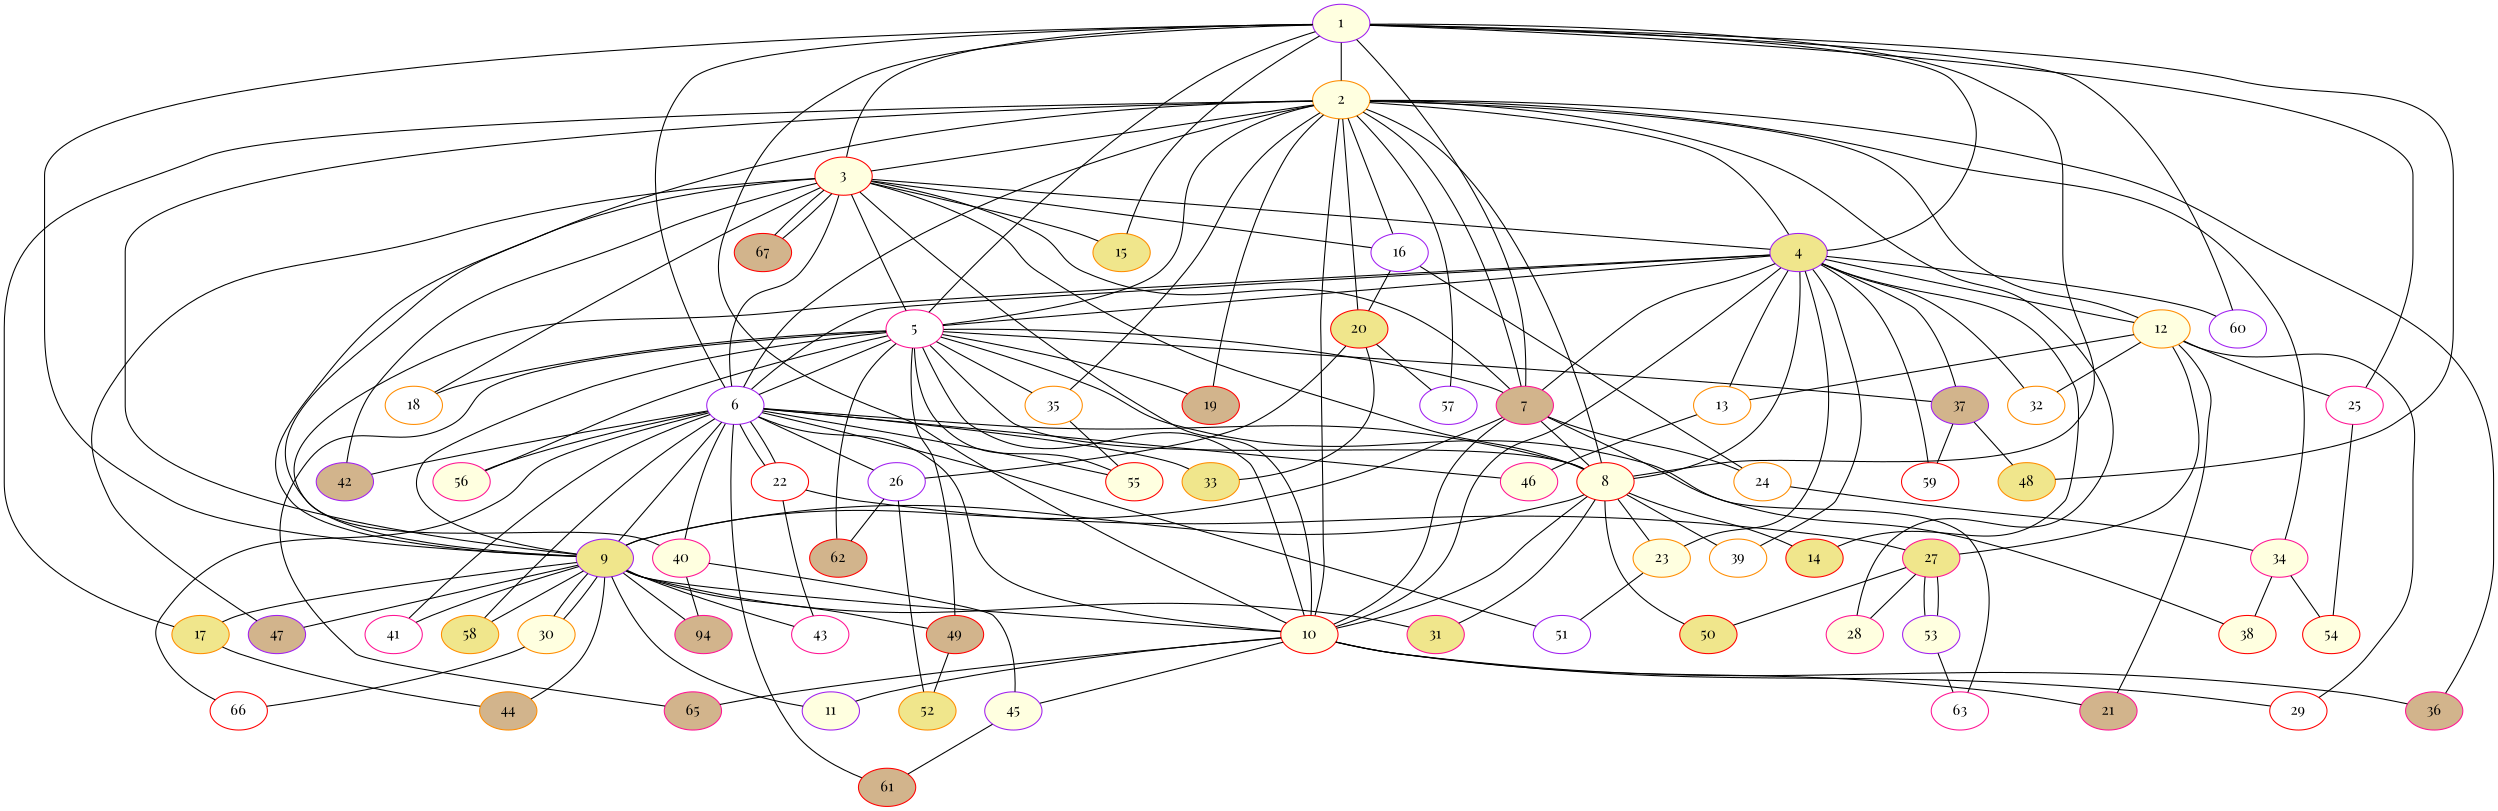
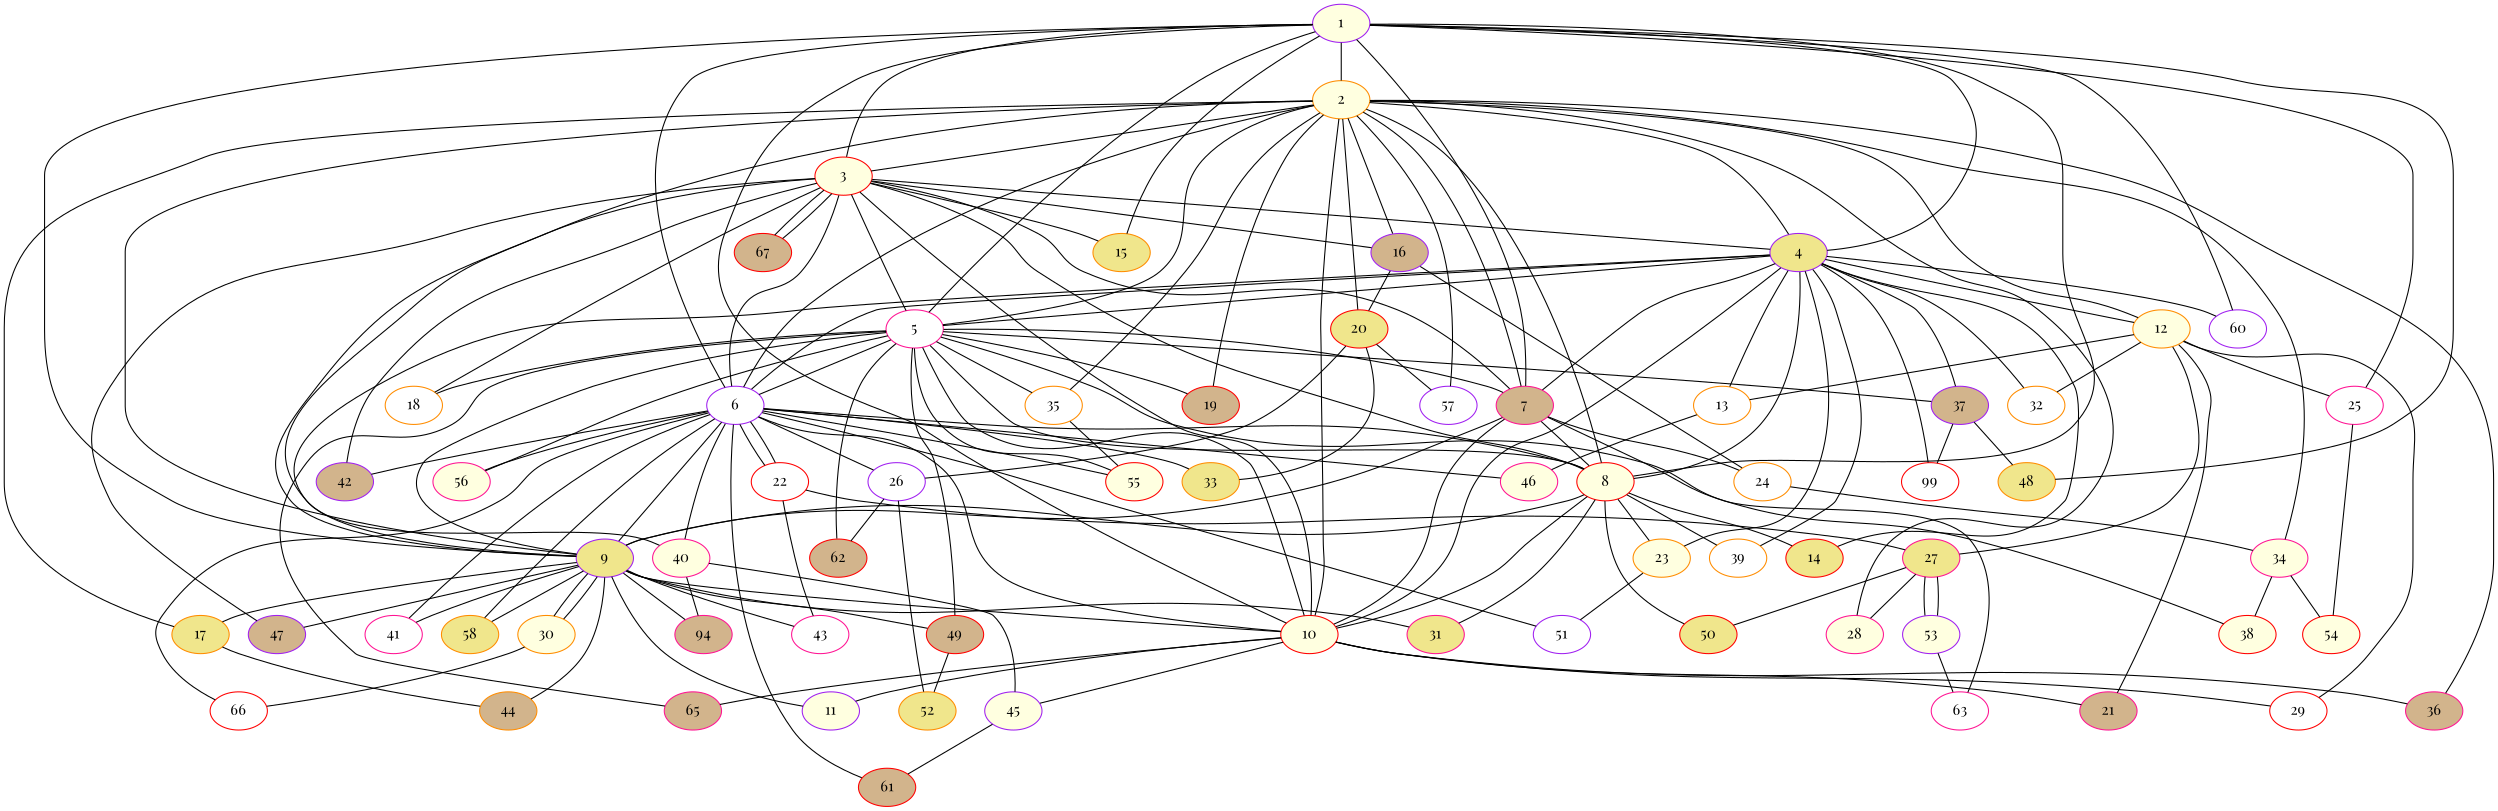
node "16": fillcolor white -> tan
node "59": label "59" -> "99"
